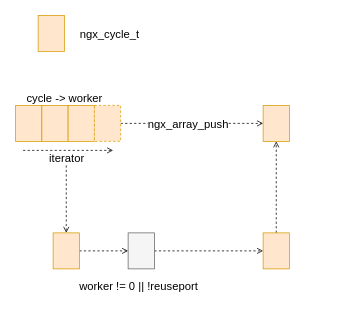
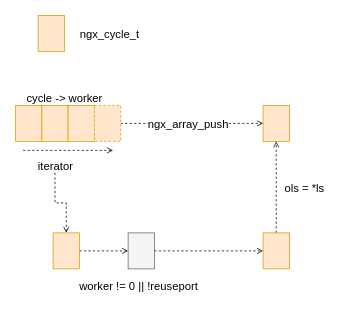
node "iterator": moved (66, 158) -> (55, 165)
node "ols = *ls": added
